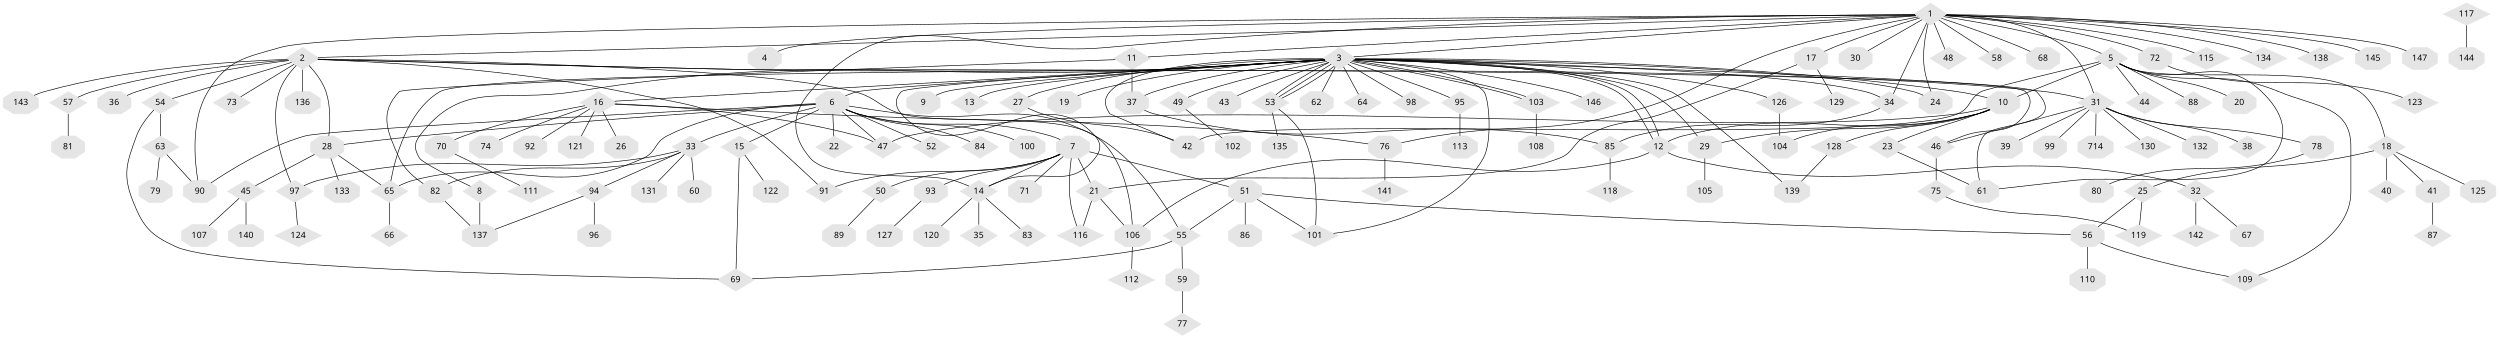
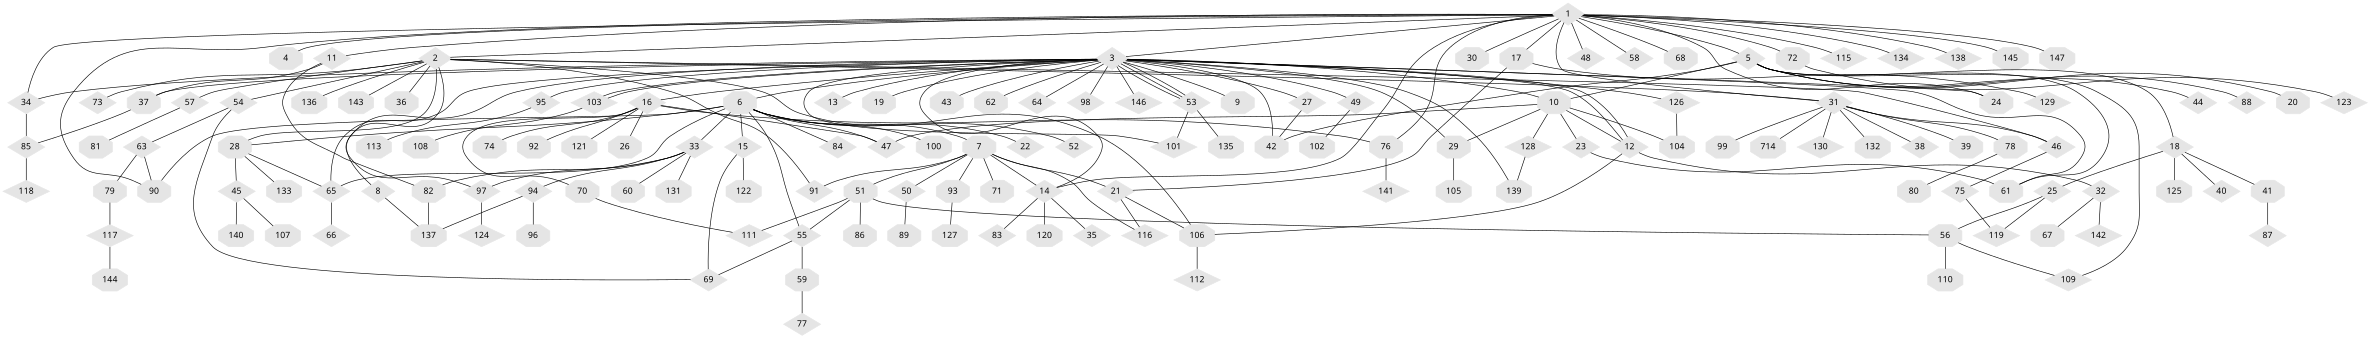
edge "79" -- "117": added
edge "51" -- "101": now "51" -- "111"
